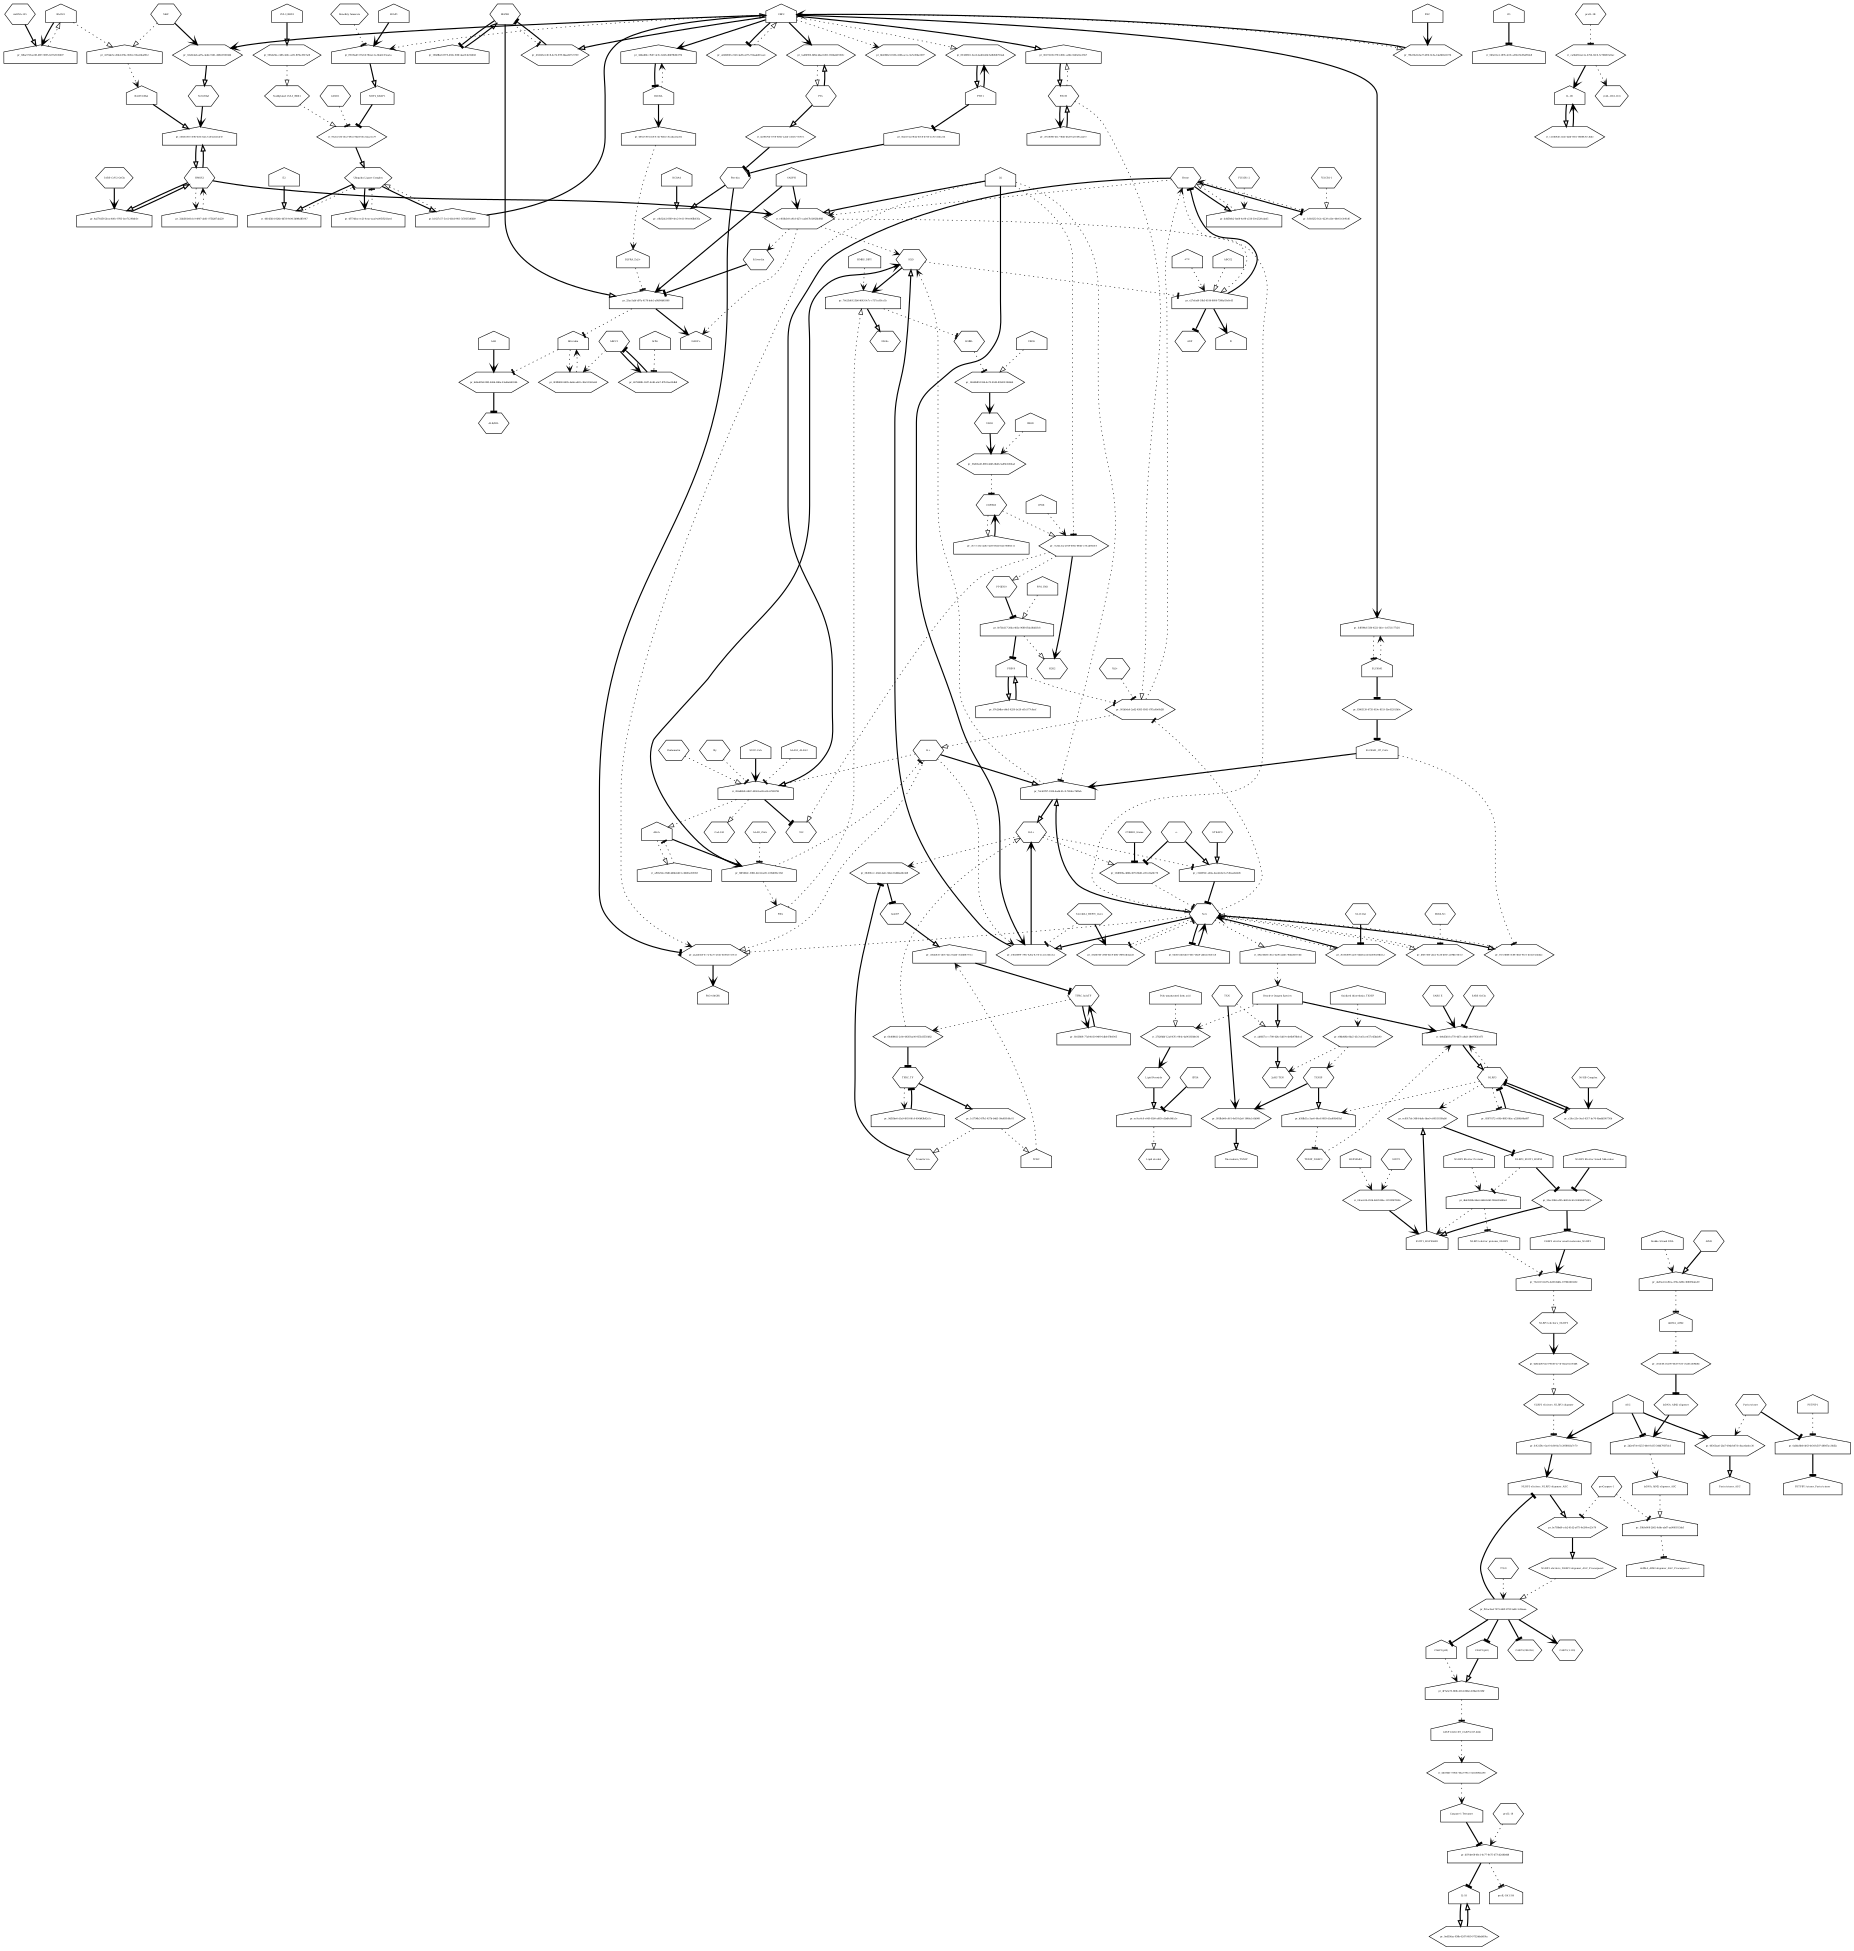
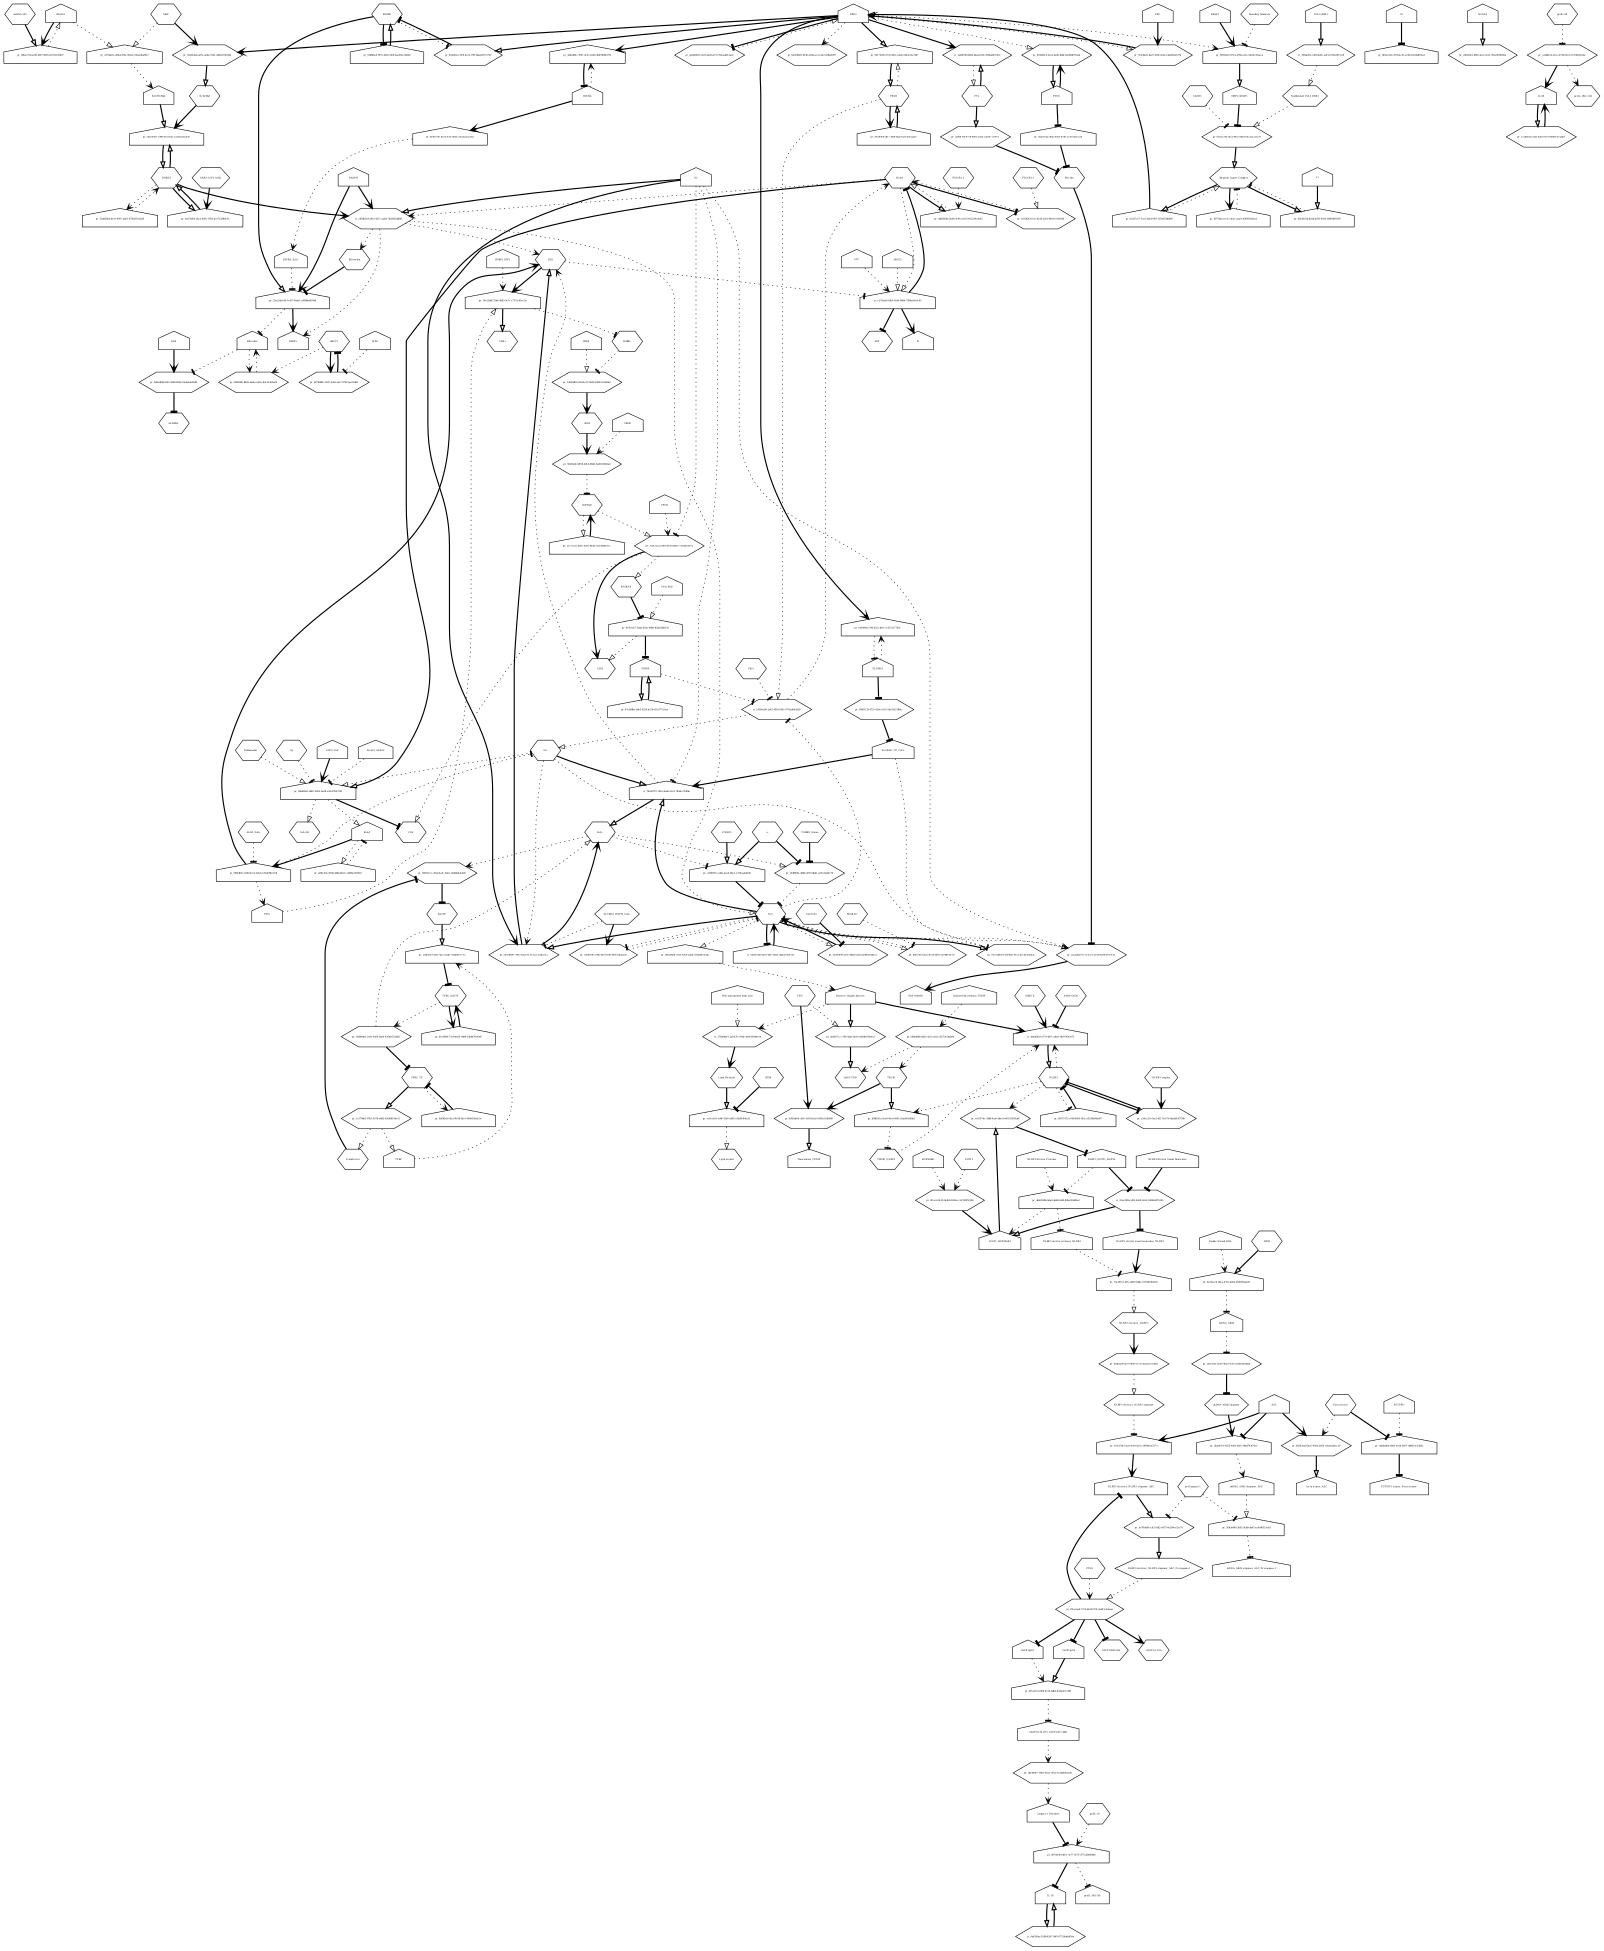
edge "Ferritin" -> "pr_c0bf2dc2-8f69-4ec2-9e11-99ee06fb056a": removed
